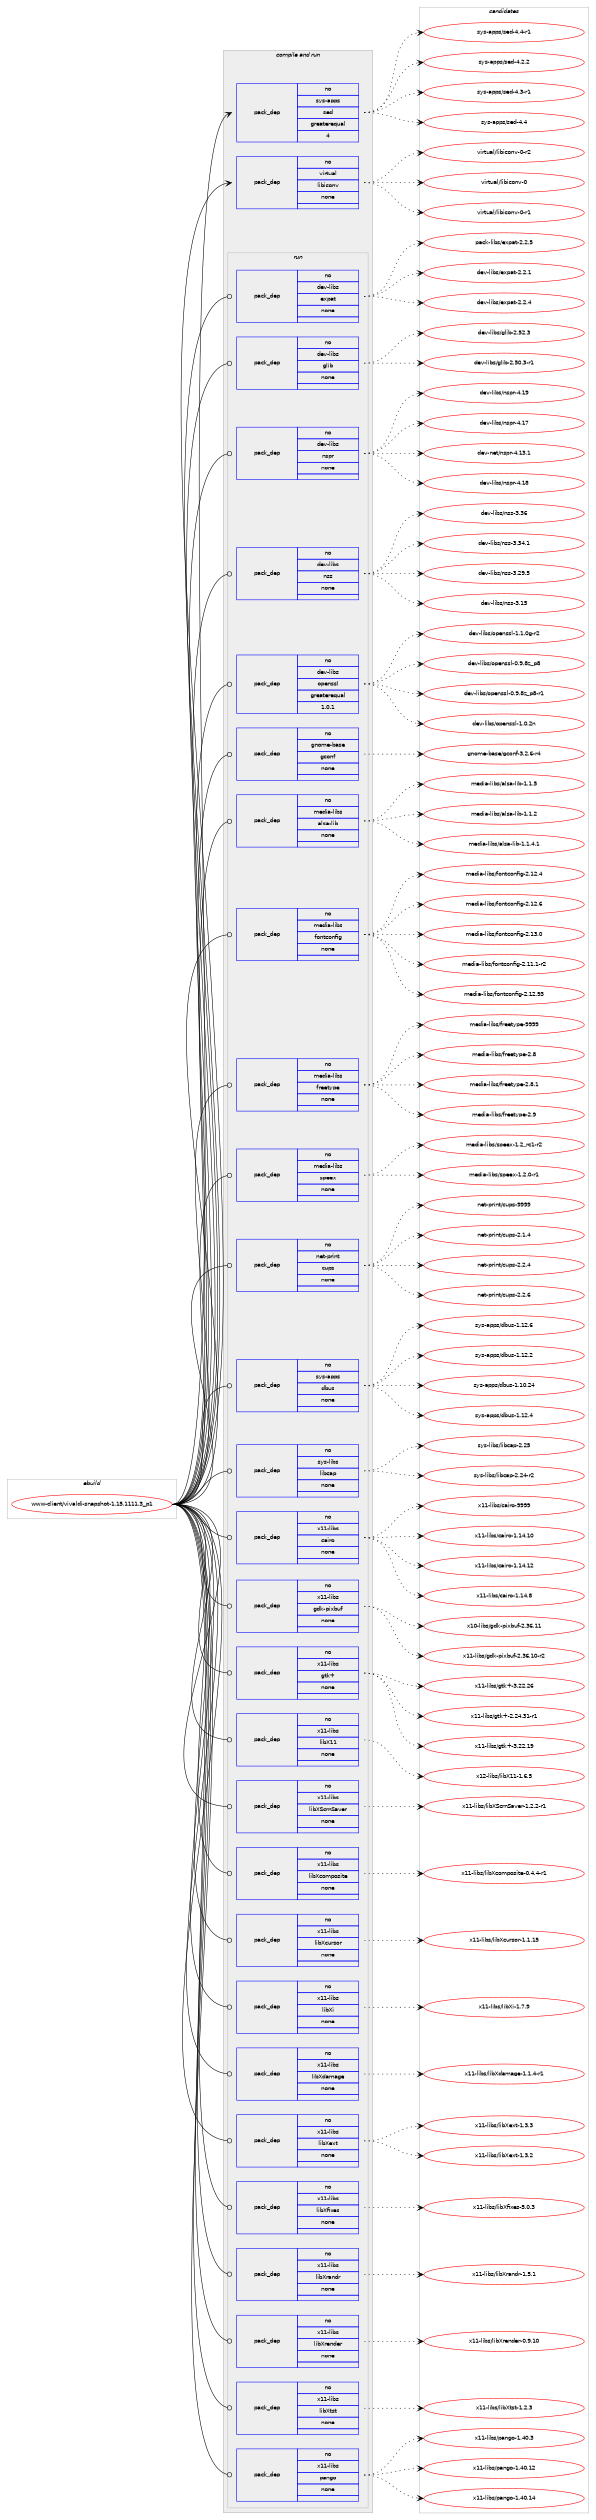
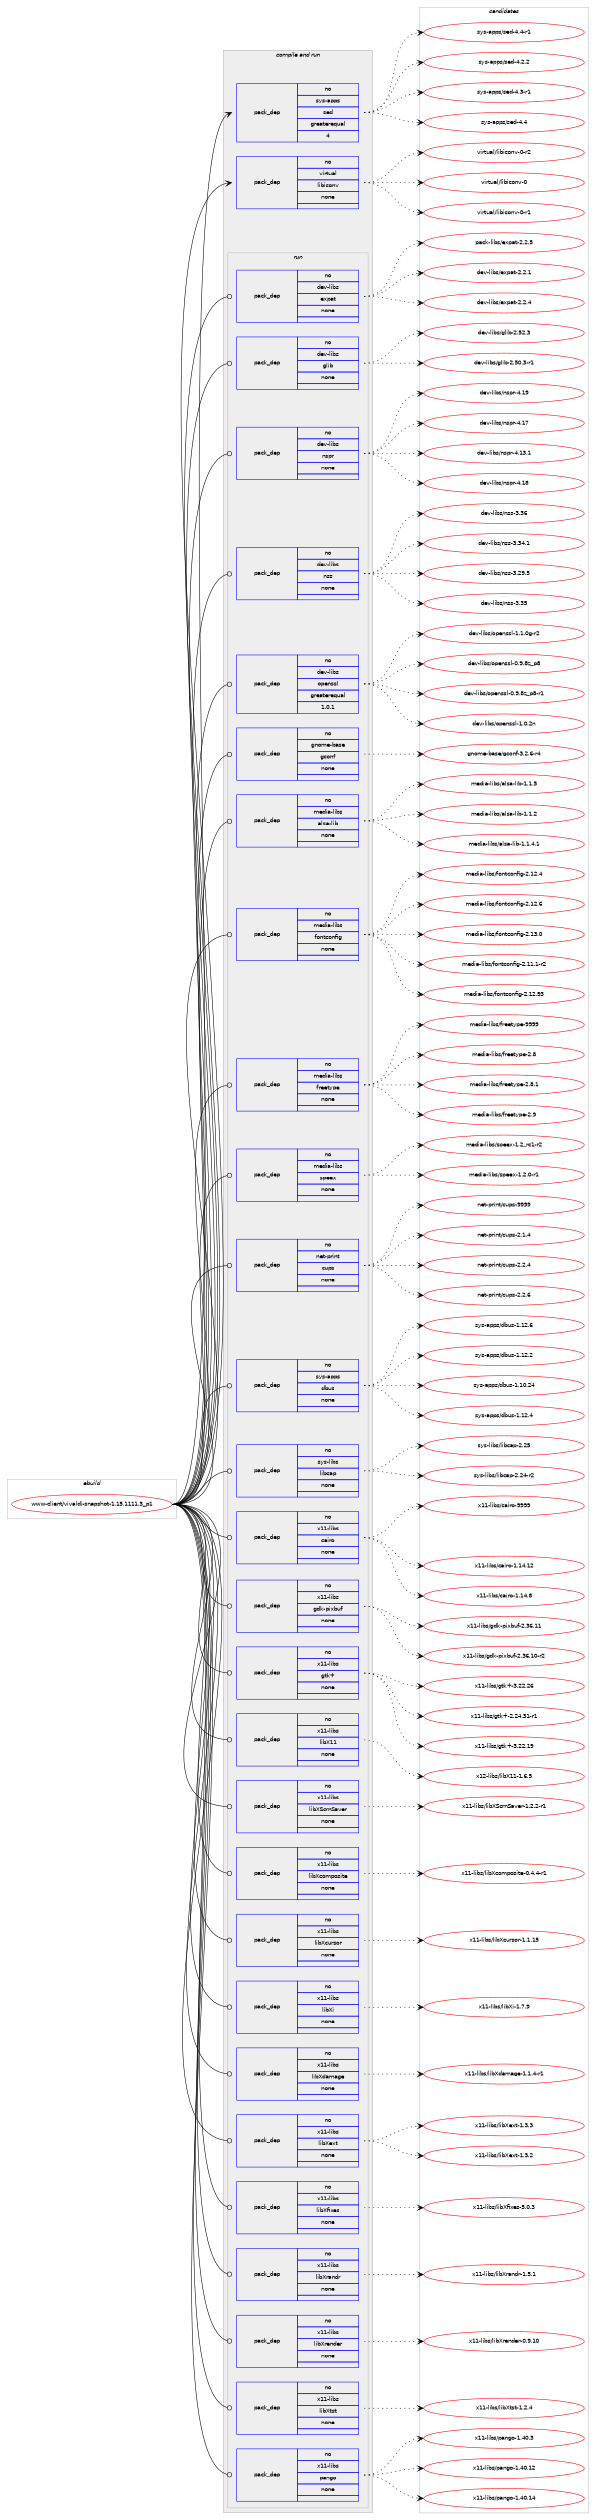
node "dev-net/nspr-4.13.1": label "dev-net/nspr-4.13.1" -> "dev-libs/nspr-4.13.1"
node "dev-libs/nss-3.15": label "dev-libs/nss-3.15" -> "dev-libs/nss-3.35"
node "x11-libs/cairo-1.14.10": removed
node "x10-libs/gdk-pixbuf-2.36.11": label "x10-libs/gdk-pixbuf-2.36.11" -> "x11-libs/gdk-pixbuf-2.36.11"
node "x11-libs/libXtst-1.2.3": label "x11-libs/libXtst-1.2.3" -> "x11-libs/libXtst-1.2.4"
